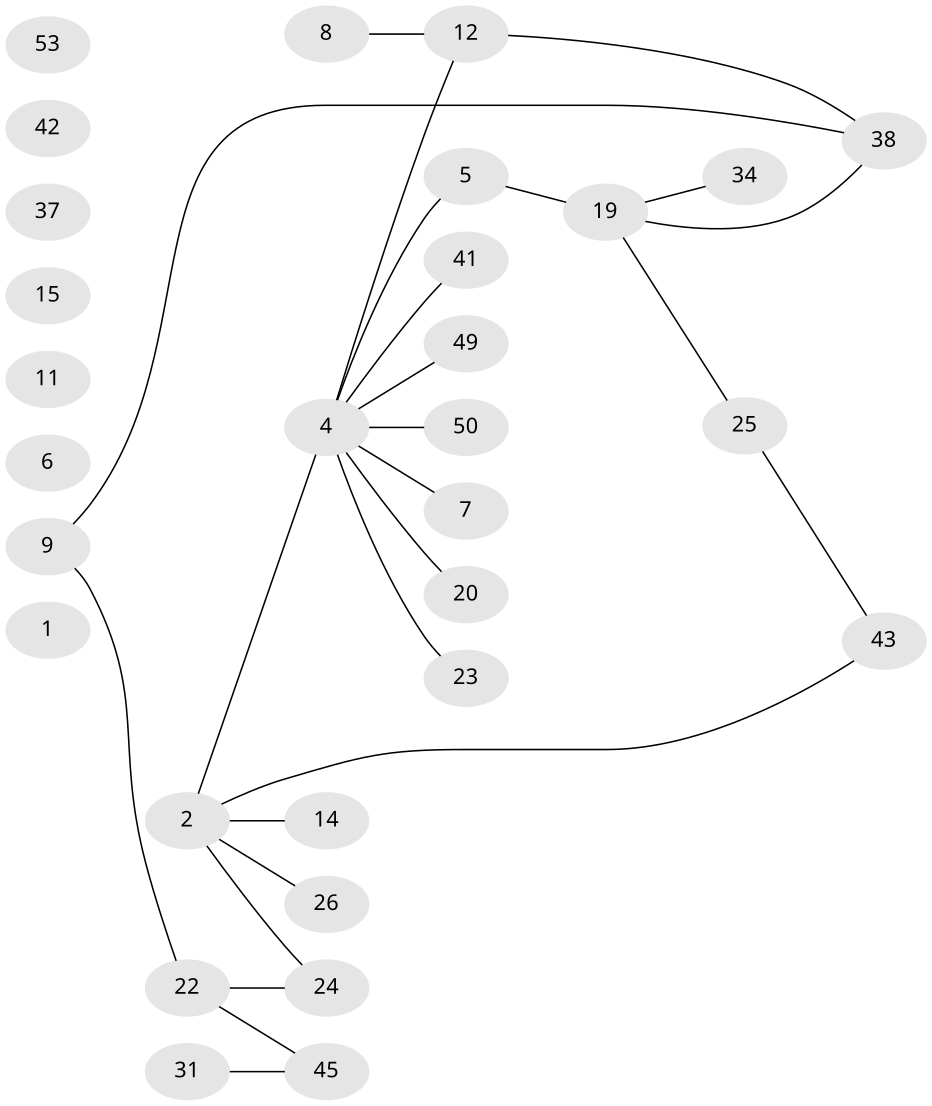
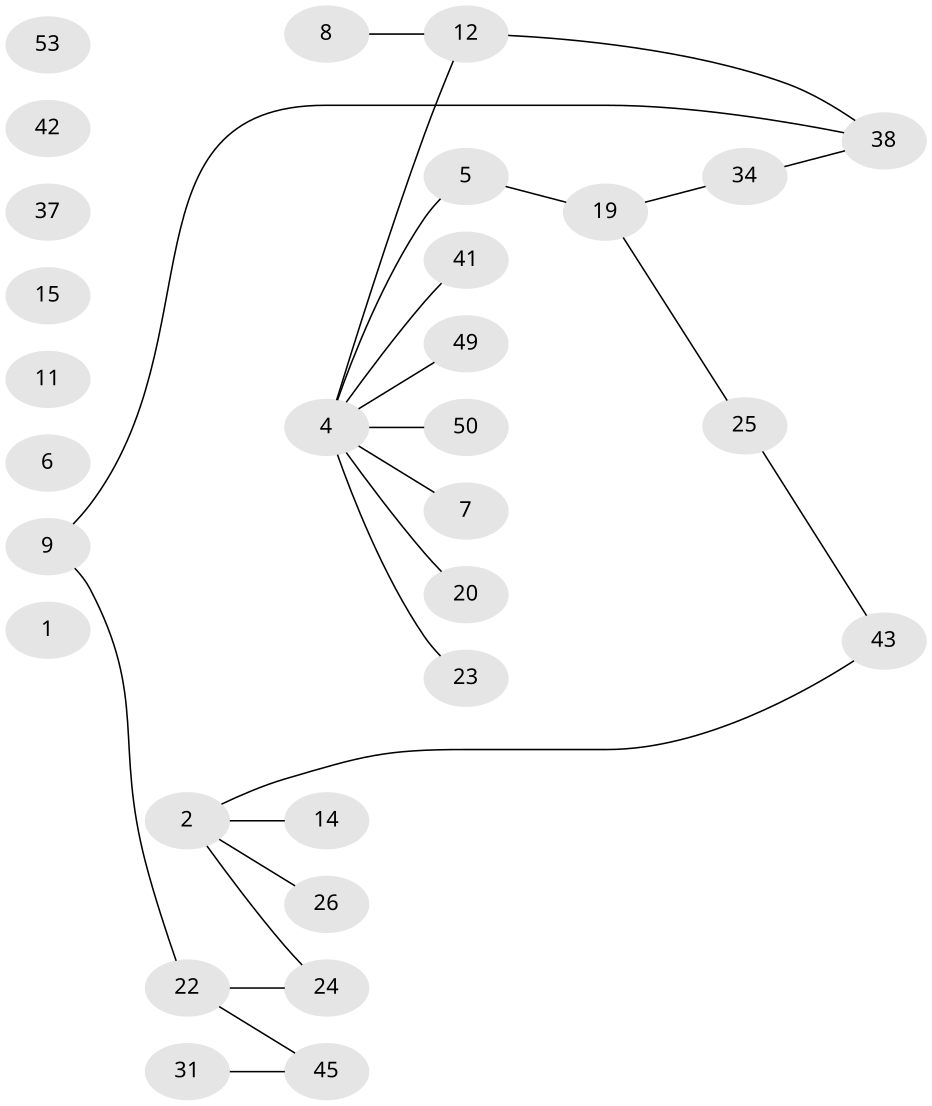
edge "38" -- "19": now "38" -- "34"
edge "4" -- "2": removed
